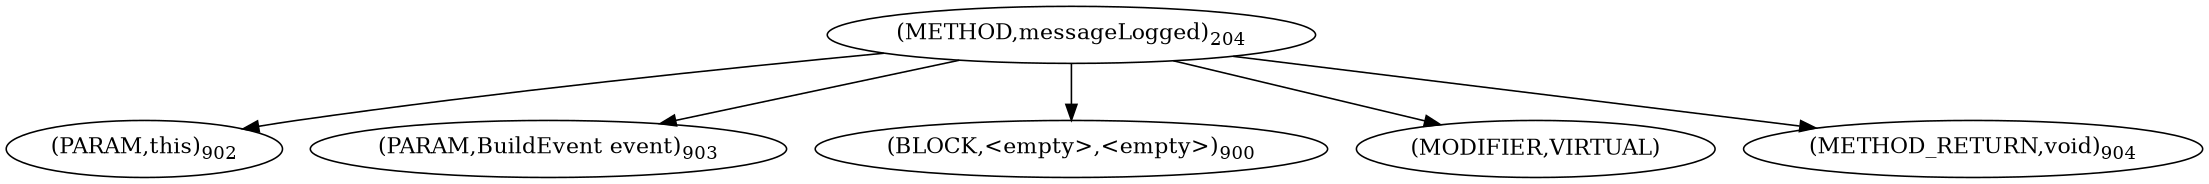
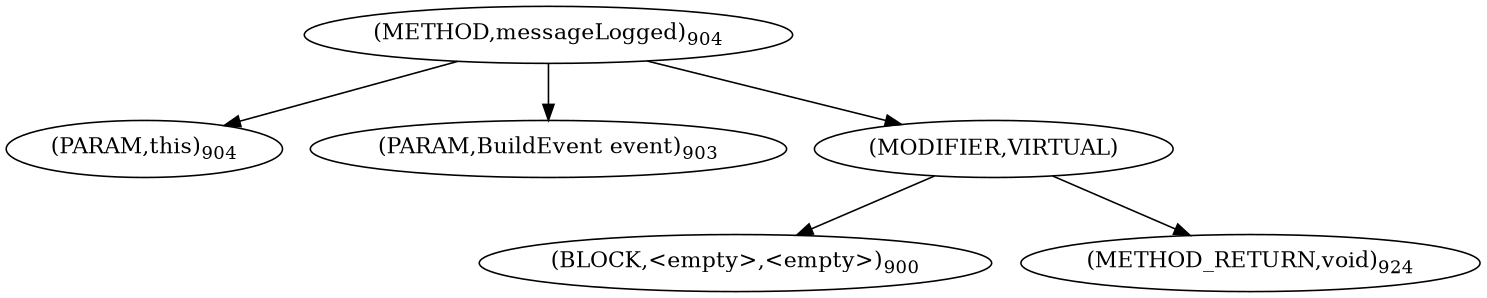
node "(METHOD,messageLogged)": text "204" -> "904"
edge "(METHOD,messageLogged)" -> "(BLOCK,<empty>,<empty>)": now "(MODIFIER,VIRTUAL)" -> "(BLOCK,<empty>,<empty>)"
edge "(METHOD,messageLogged)" -> "(METHOD_RETURN,void)": now "(MODIFIER,VIRTUAL)" -> "(METHOD_RETURN,void)"
node "(PARAM,this)": text "902" -> "904"
node "(METHOD_RETURN,void)": text "904" -> "924"
